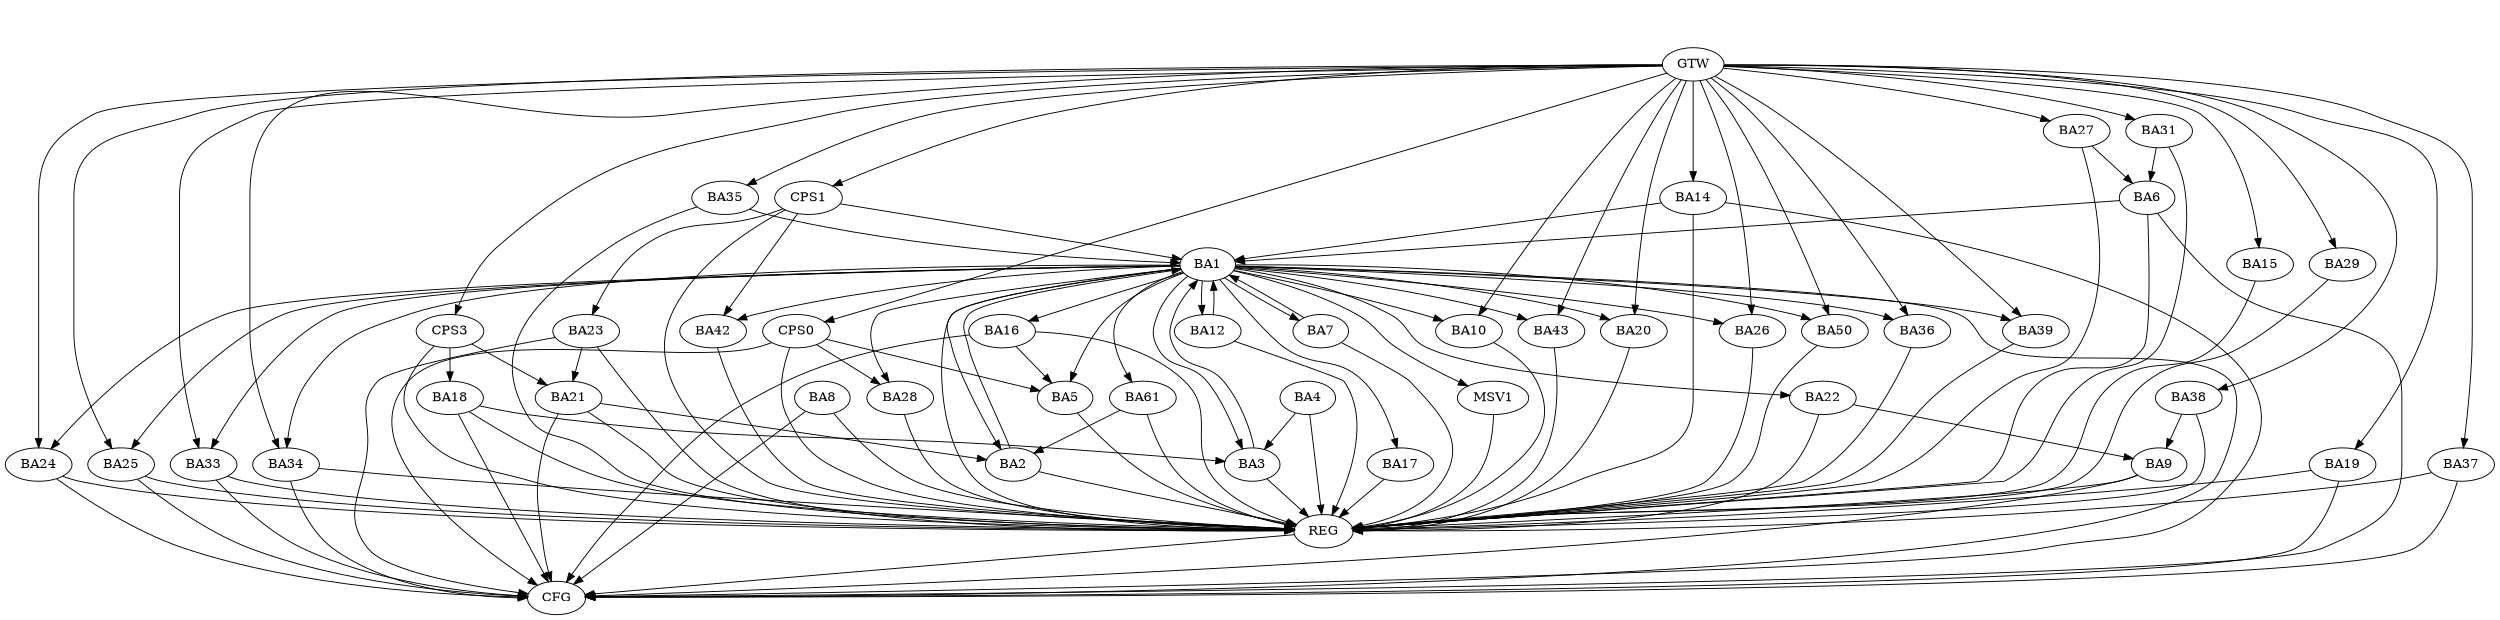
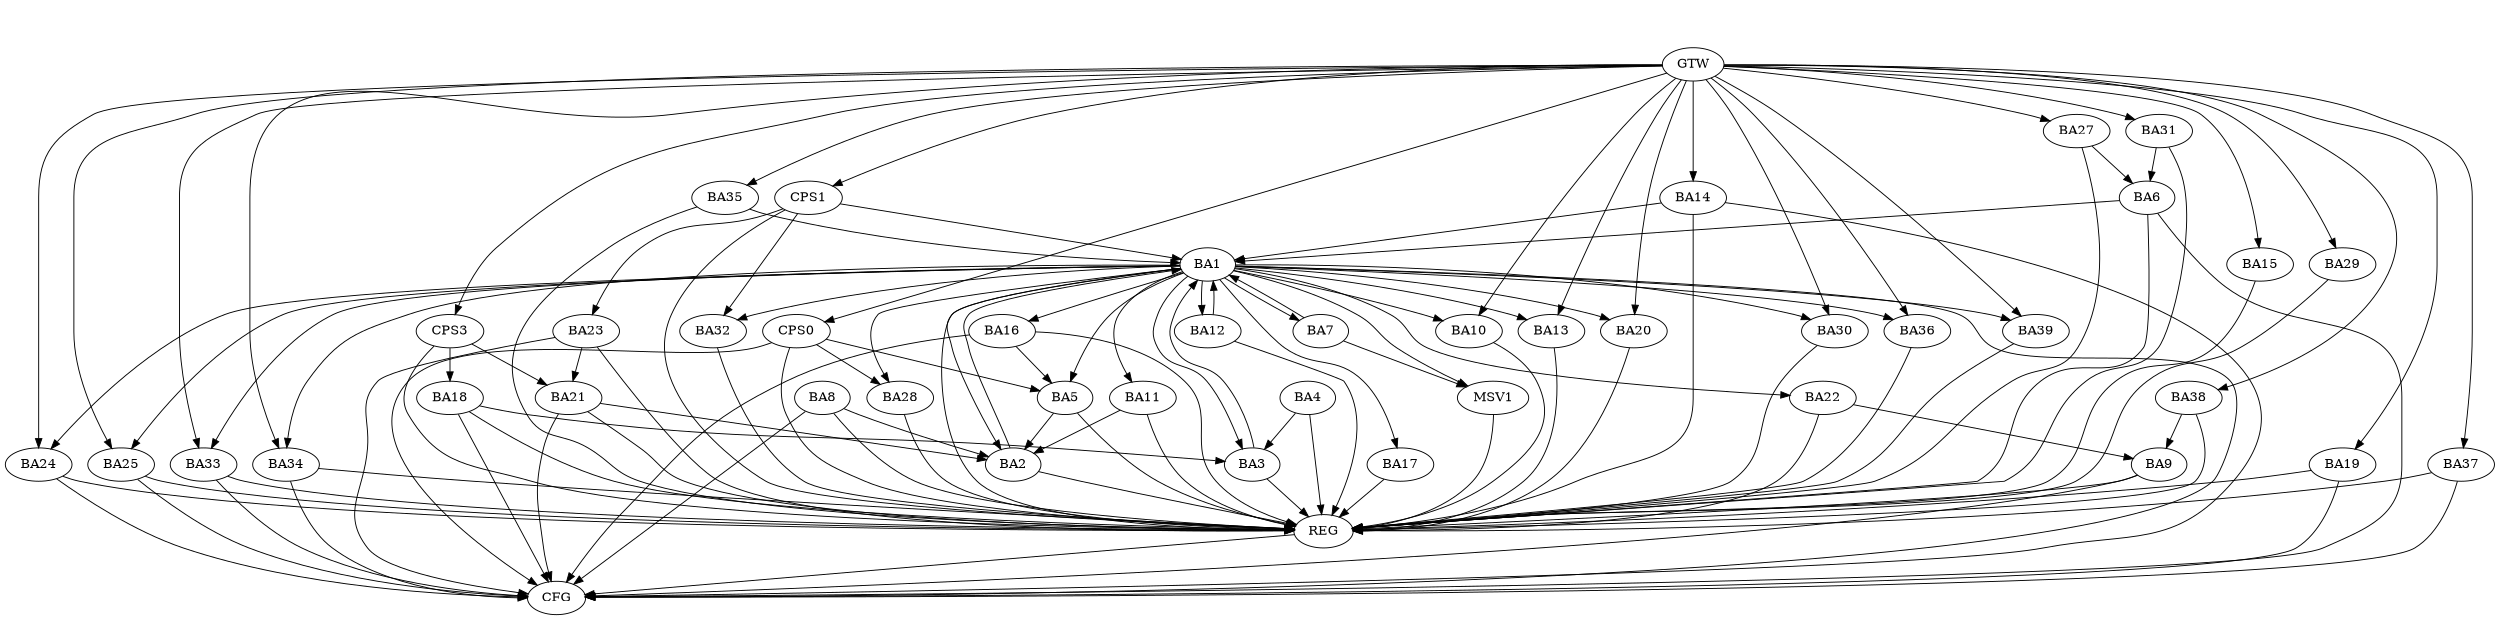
node "BA42": label "BA42" -> "BA32"
node "BA43": label "BA43" -> "BA13"
node "BA26": removed
node "BA50": label "BA50" -> "BA30"
node "BA61": label "BA61" -> "BA11"
edge "BA5" -> "BA2": added
edge "BA8" -> "BA2": added
edge "BA7" -> "REG": now "BA7" -> "MSV1"
